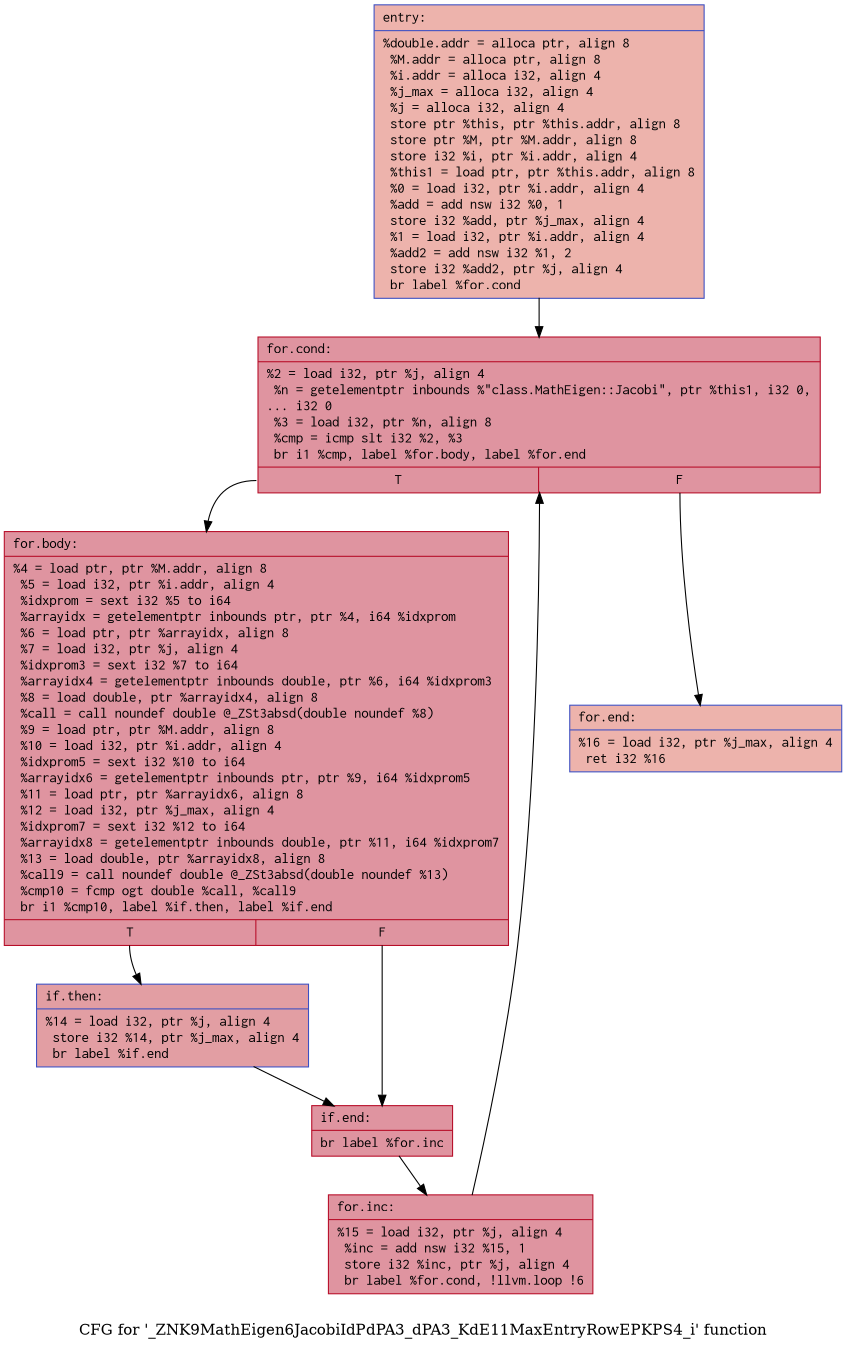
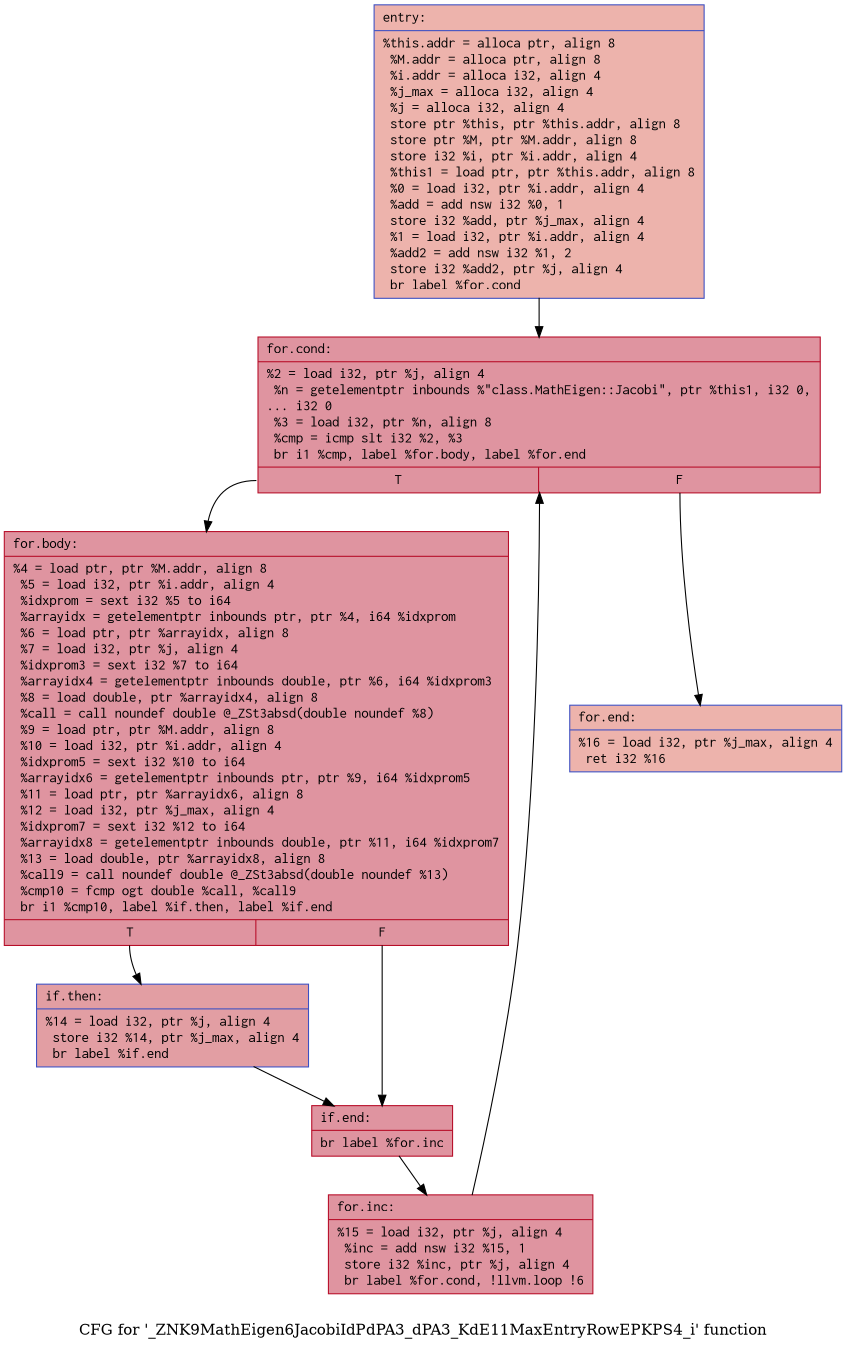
node "entry:": text "%double.addr = alloca ptr, align 8" -> "%this.addr = alloca ptr, align 8"
